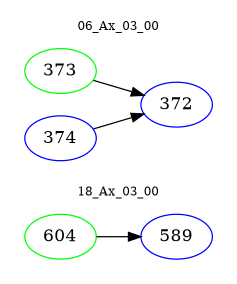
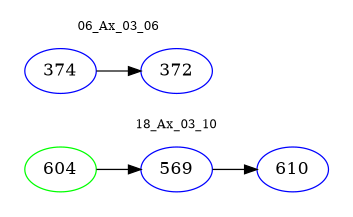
cluster "06_Ax_03_00": label "06_Ax_03_00" -> "06_Ax_03_06"
node "373": removed
node "610": added
cluster "18_Ax_03_00": label "18_Ax_03_00" -> "18_Ax_03_10"
node "589": label "589" -> "569"
